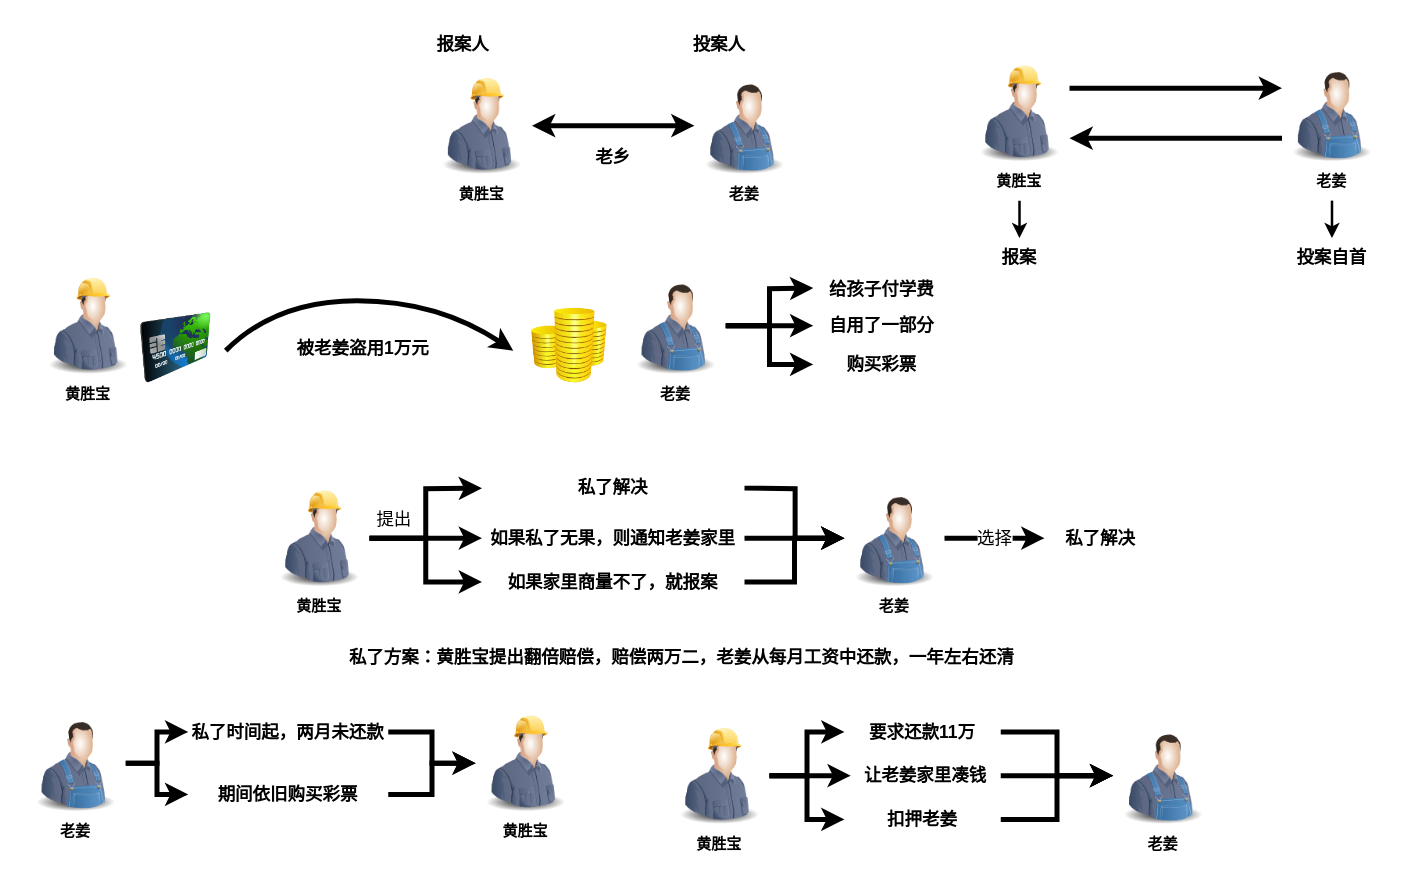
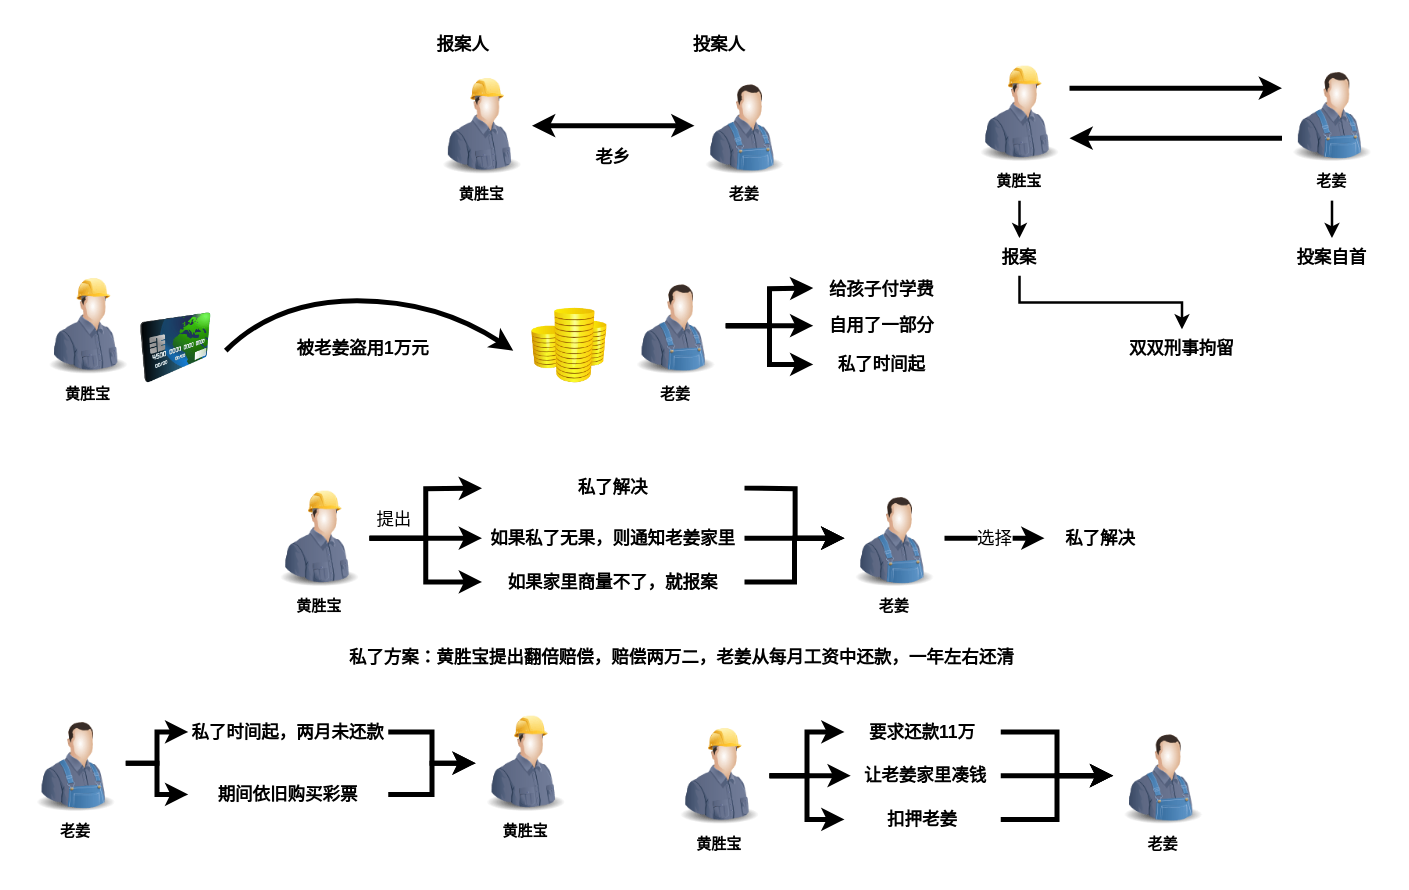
edge "报案" -> "双双刑事拘留": added
node "双双刑事拘留": added
node "购买彩票": label "购买彩票" -> "私了时间起"
